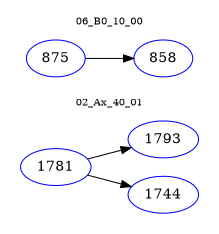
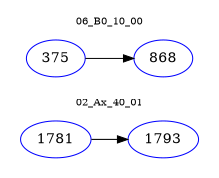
node "875": label "875" -> "375"
node "858": label "858" -> "868"
node "1744": removed
